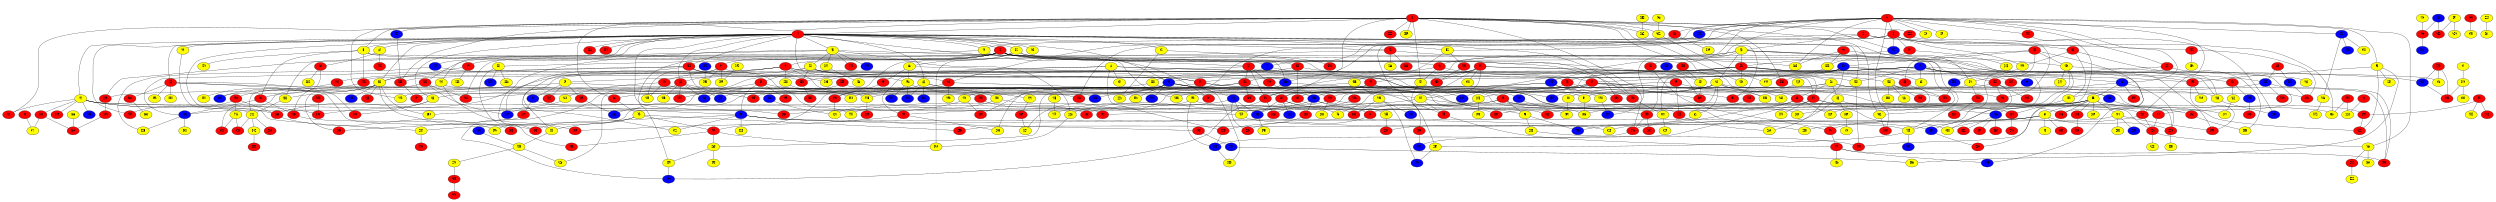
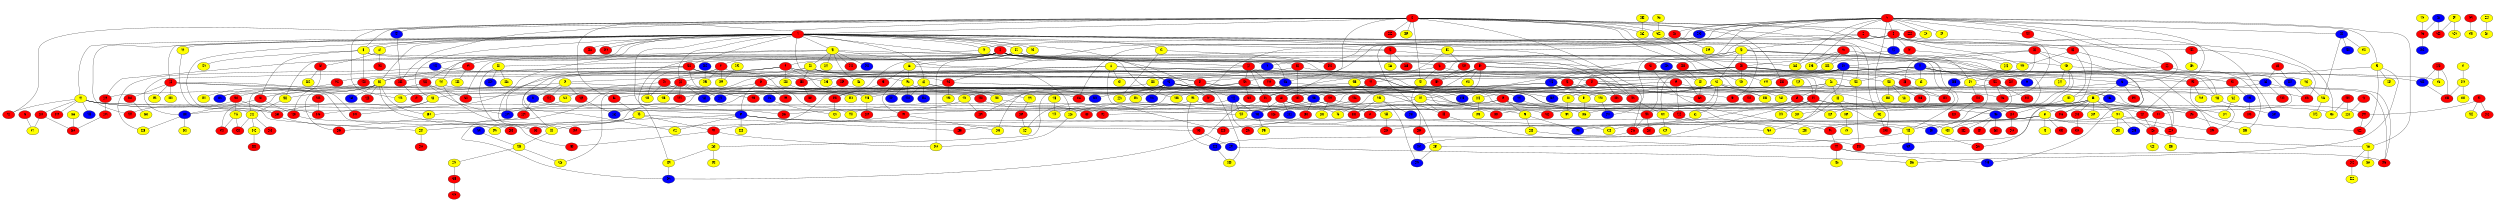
node "375": added
edge "311" -- "136": now "15" -- "136"
edge "140" -- "236": added
edge "208" -- "424": removed
edge "55" -- "152": removed
node "267": label "267" -> "967"
